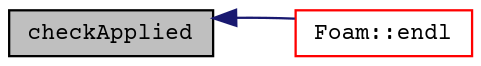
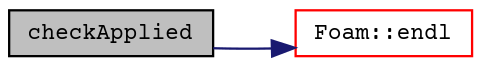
edge "Foam::endl" -> "checkApplied": reversed
